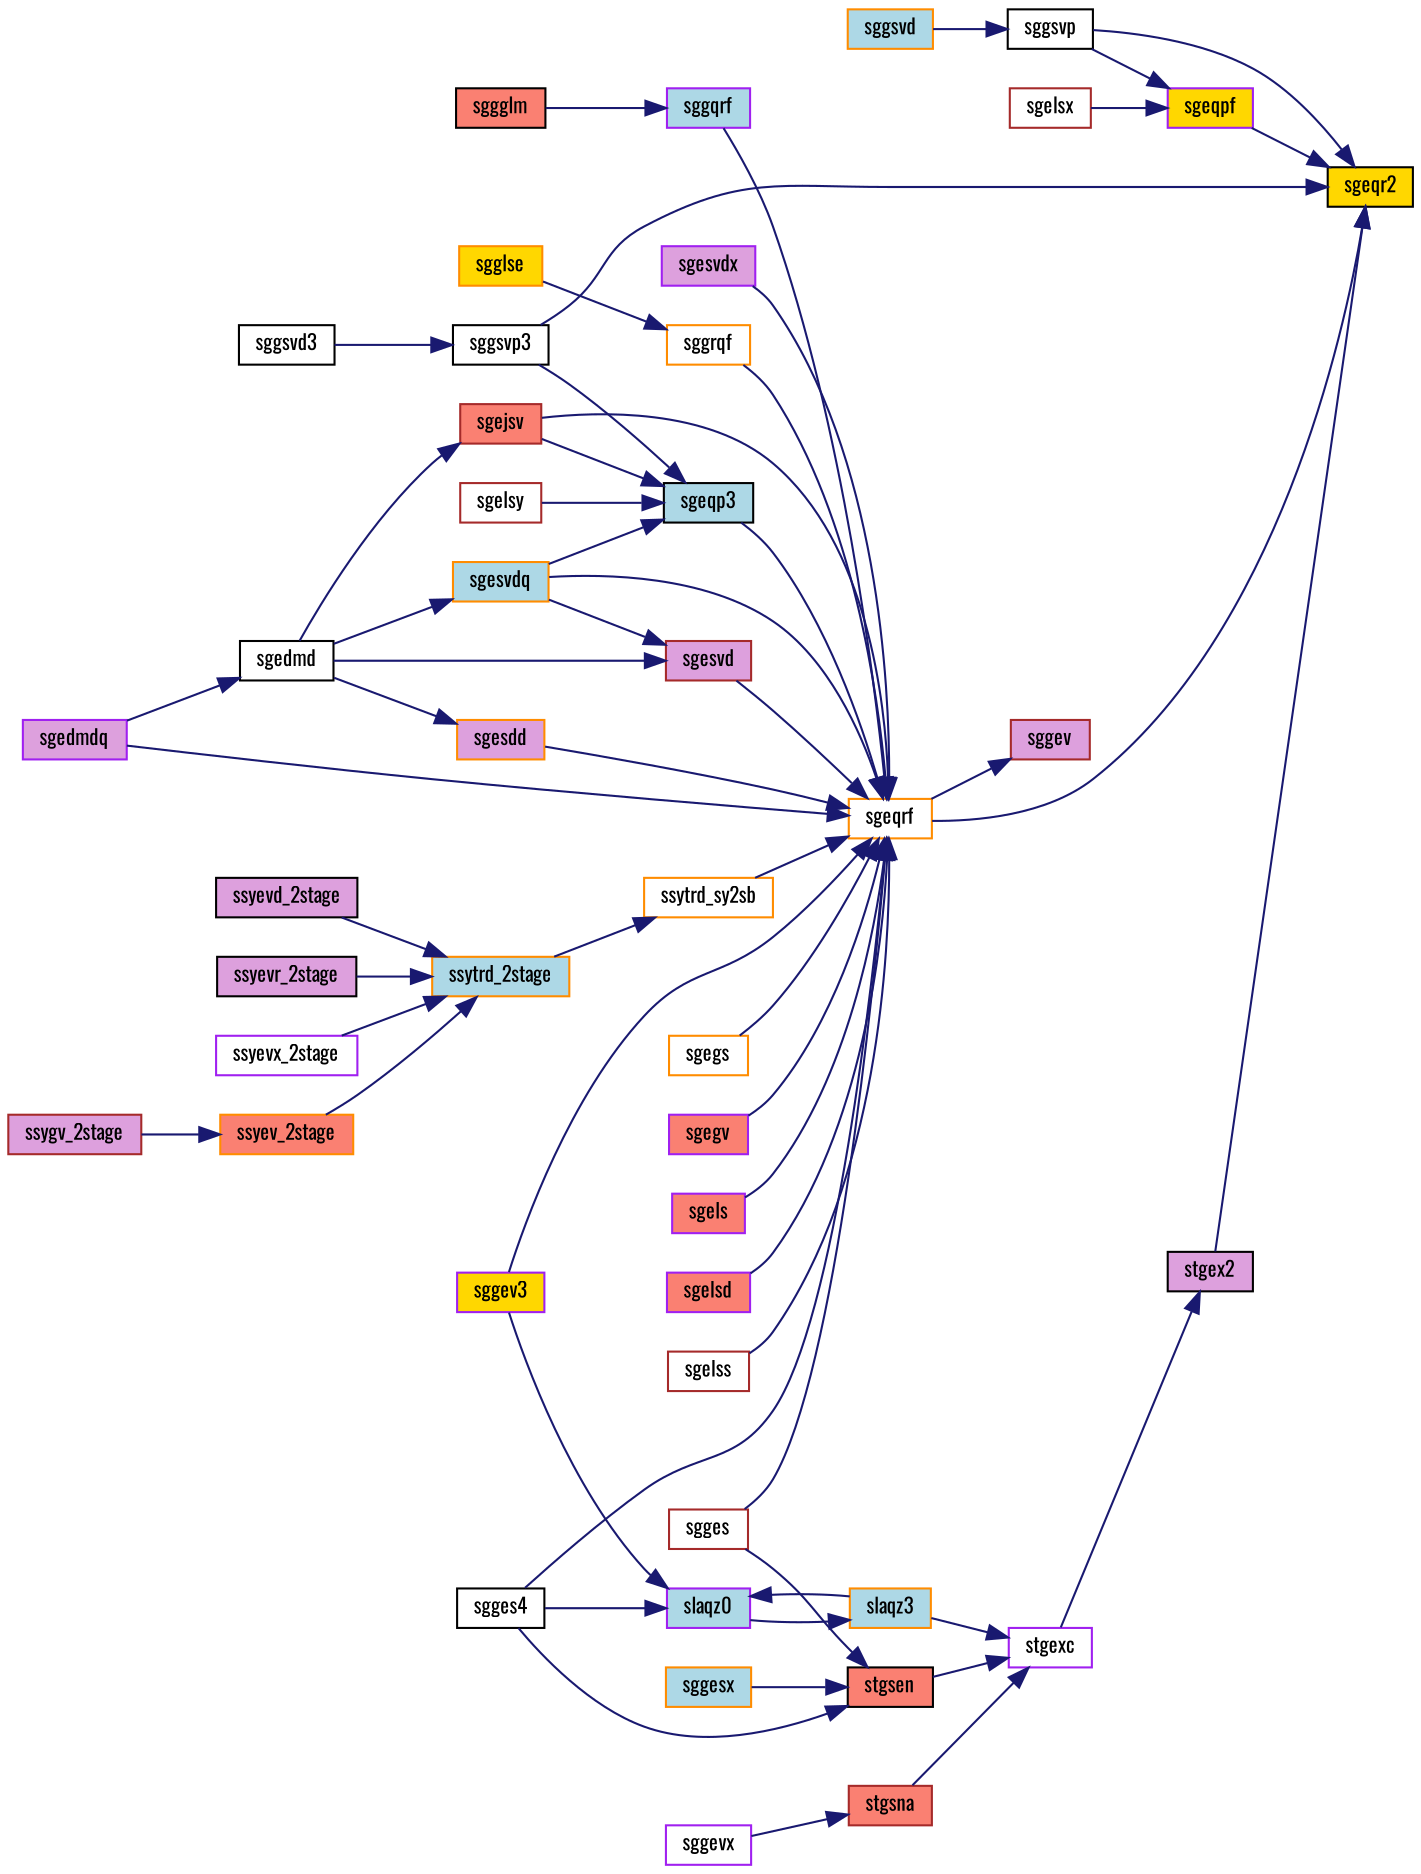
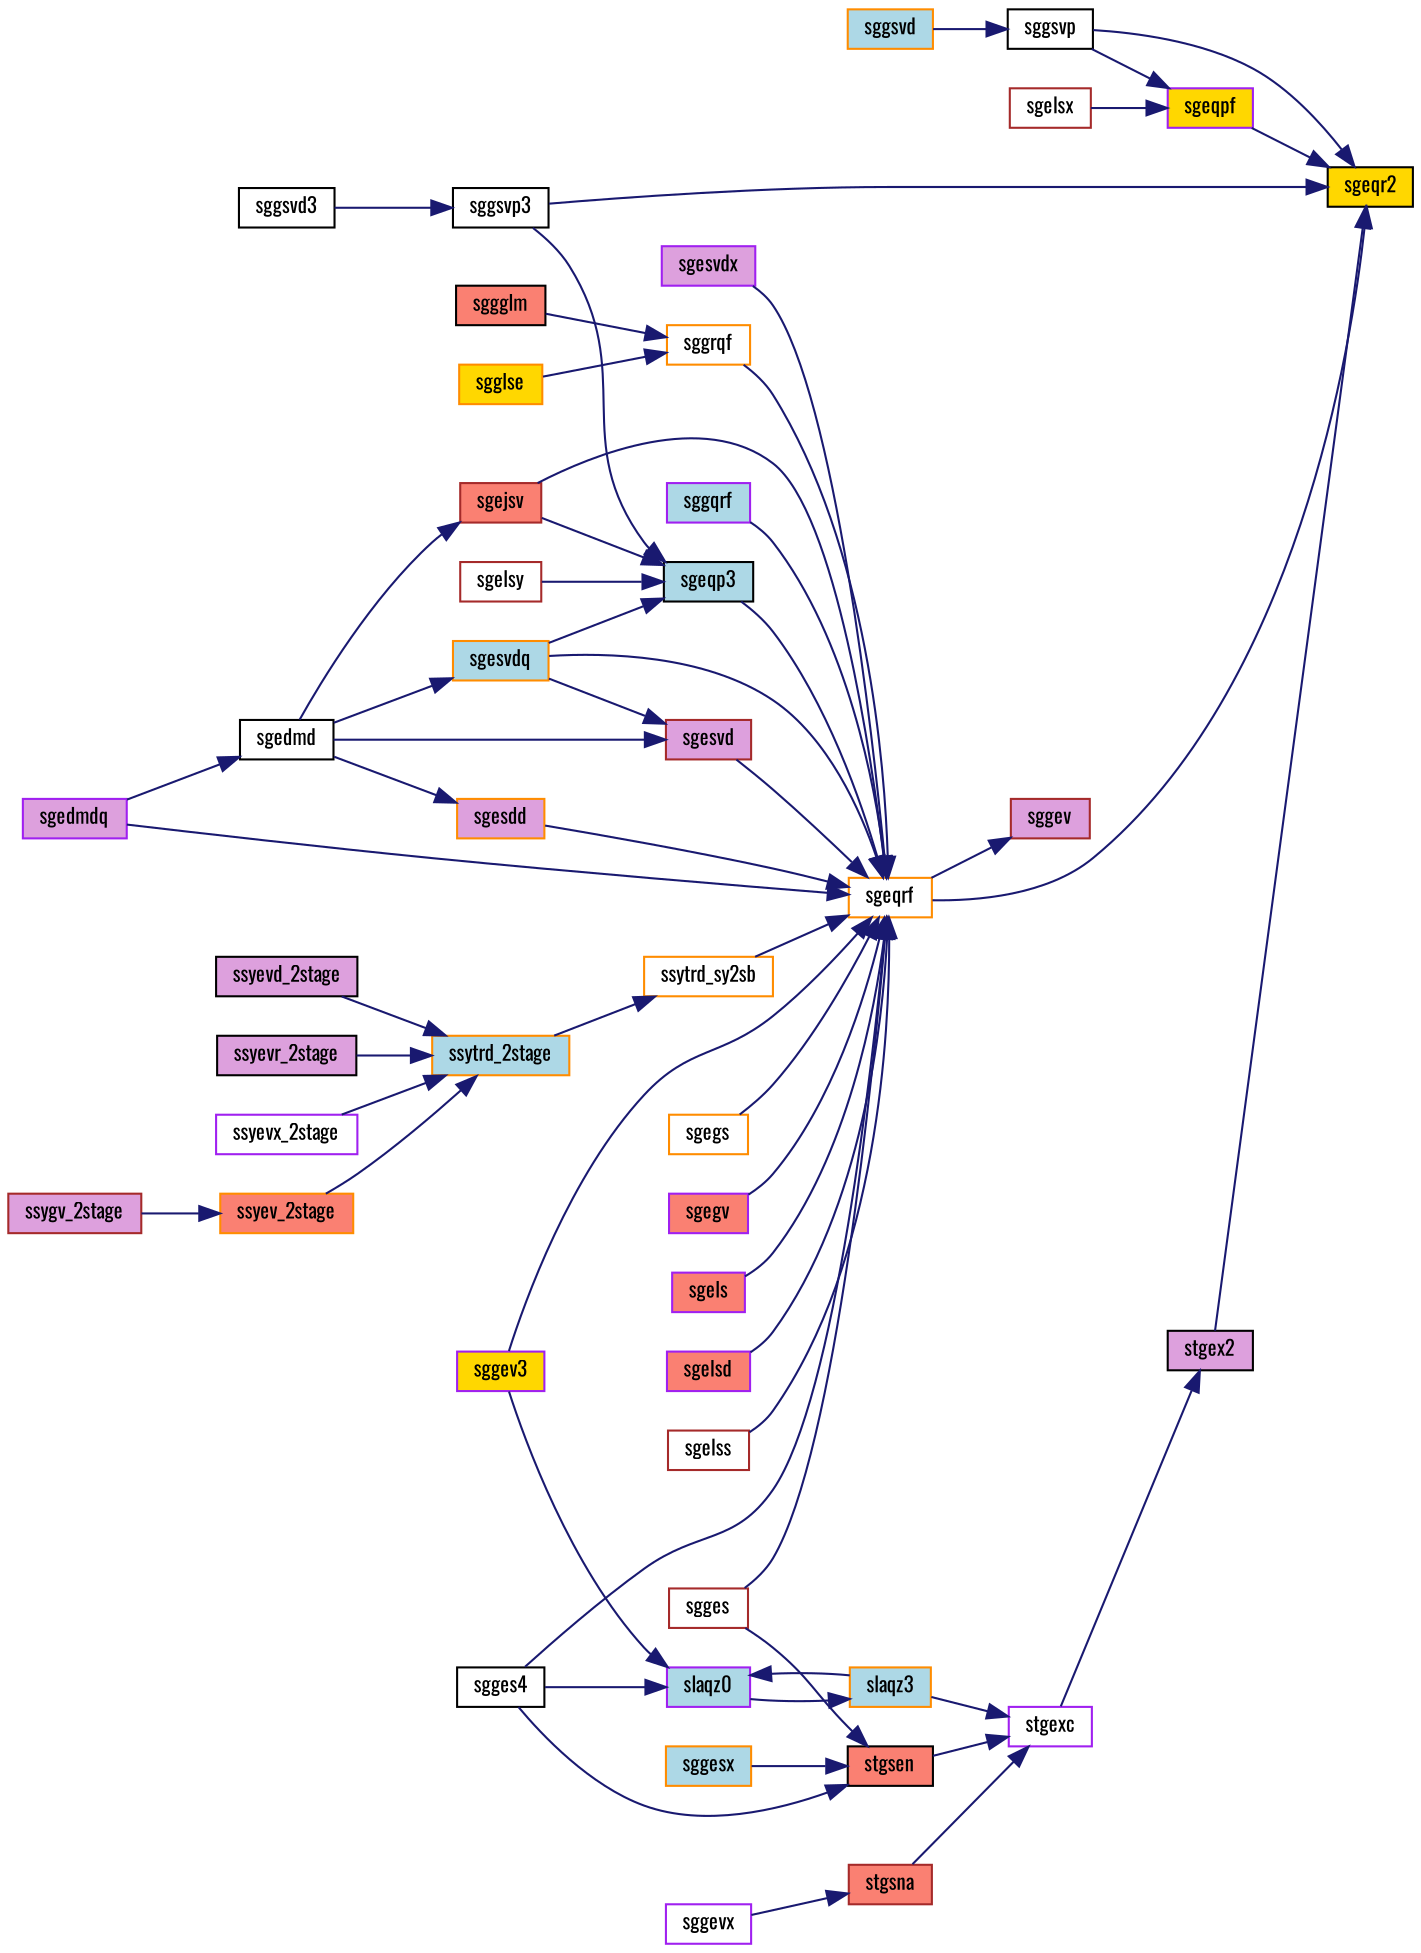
edge "sggglm" -> "sggqrf": now "sggglm" -> "sggrqf"
